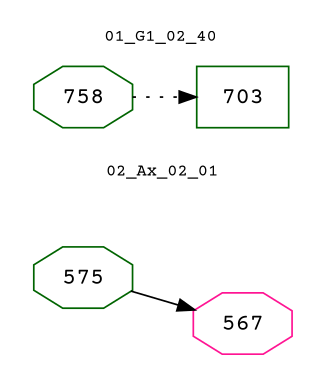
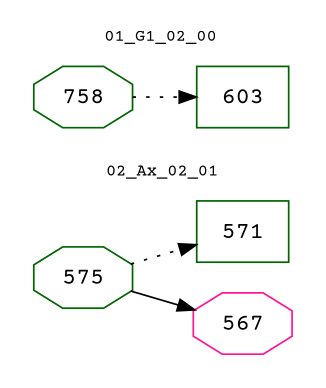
cluster "01_G1_02_40": label "01_G1_02_40" -> "01_G1_02_00"
node "703": label "703" -> "603"
node "571": added
